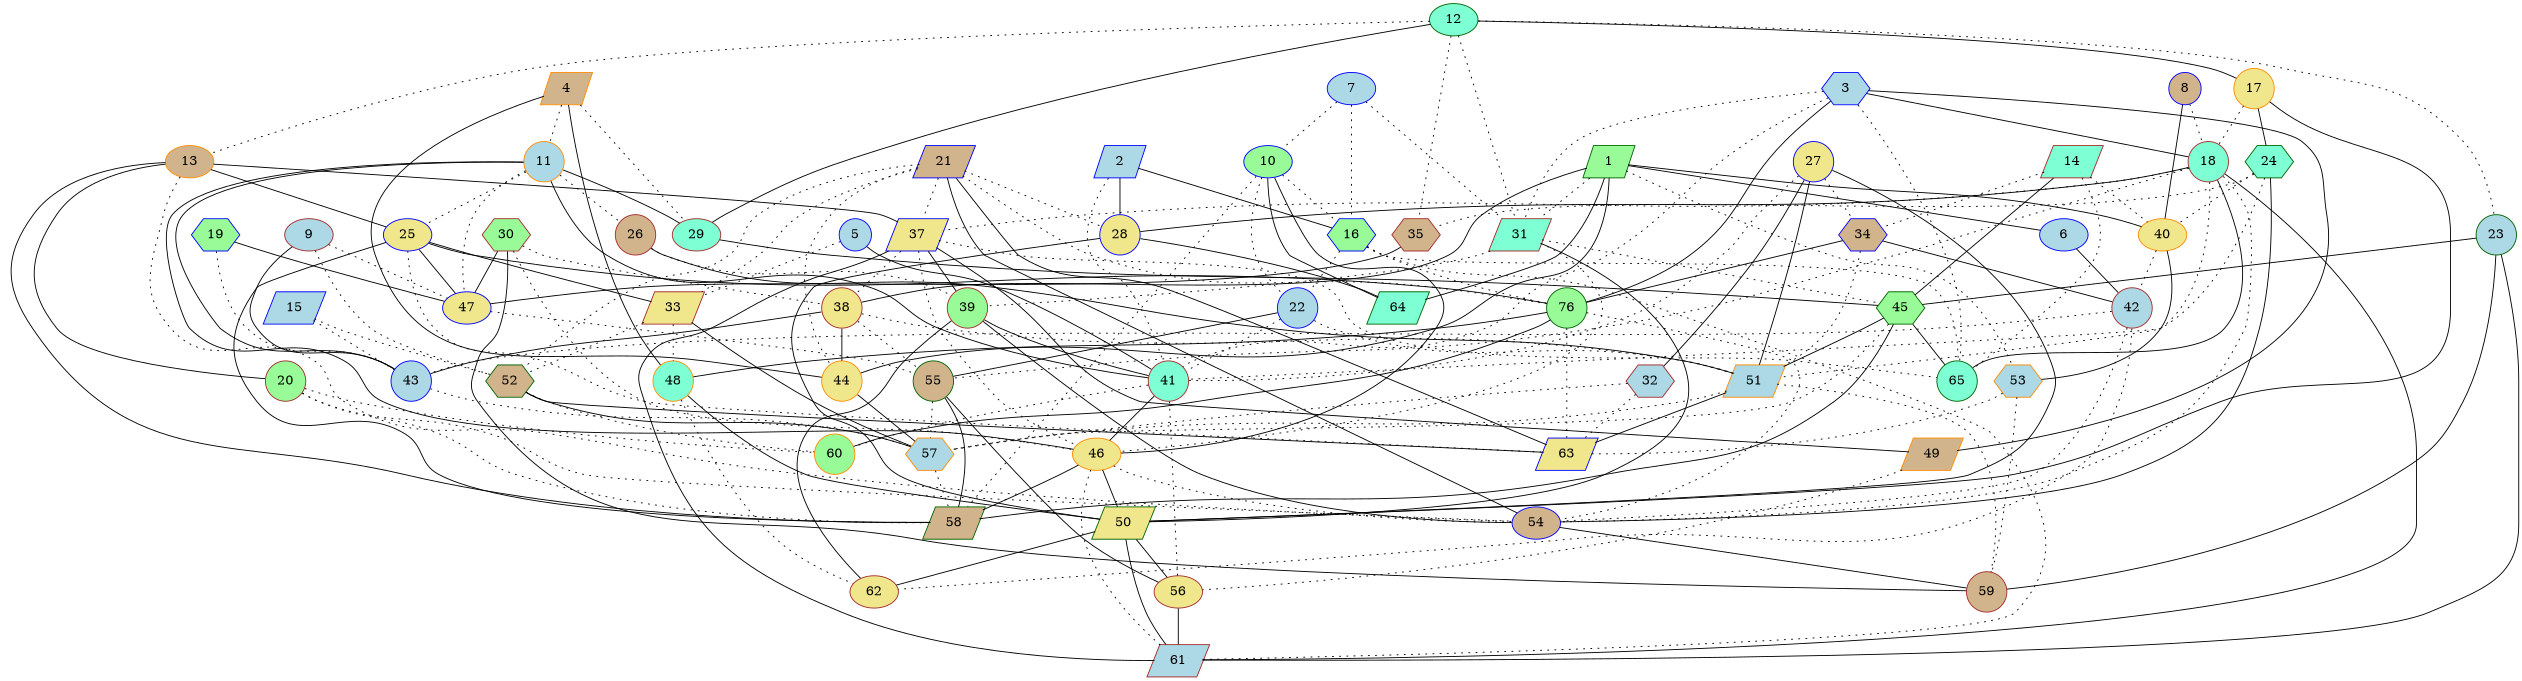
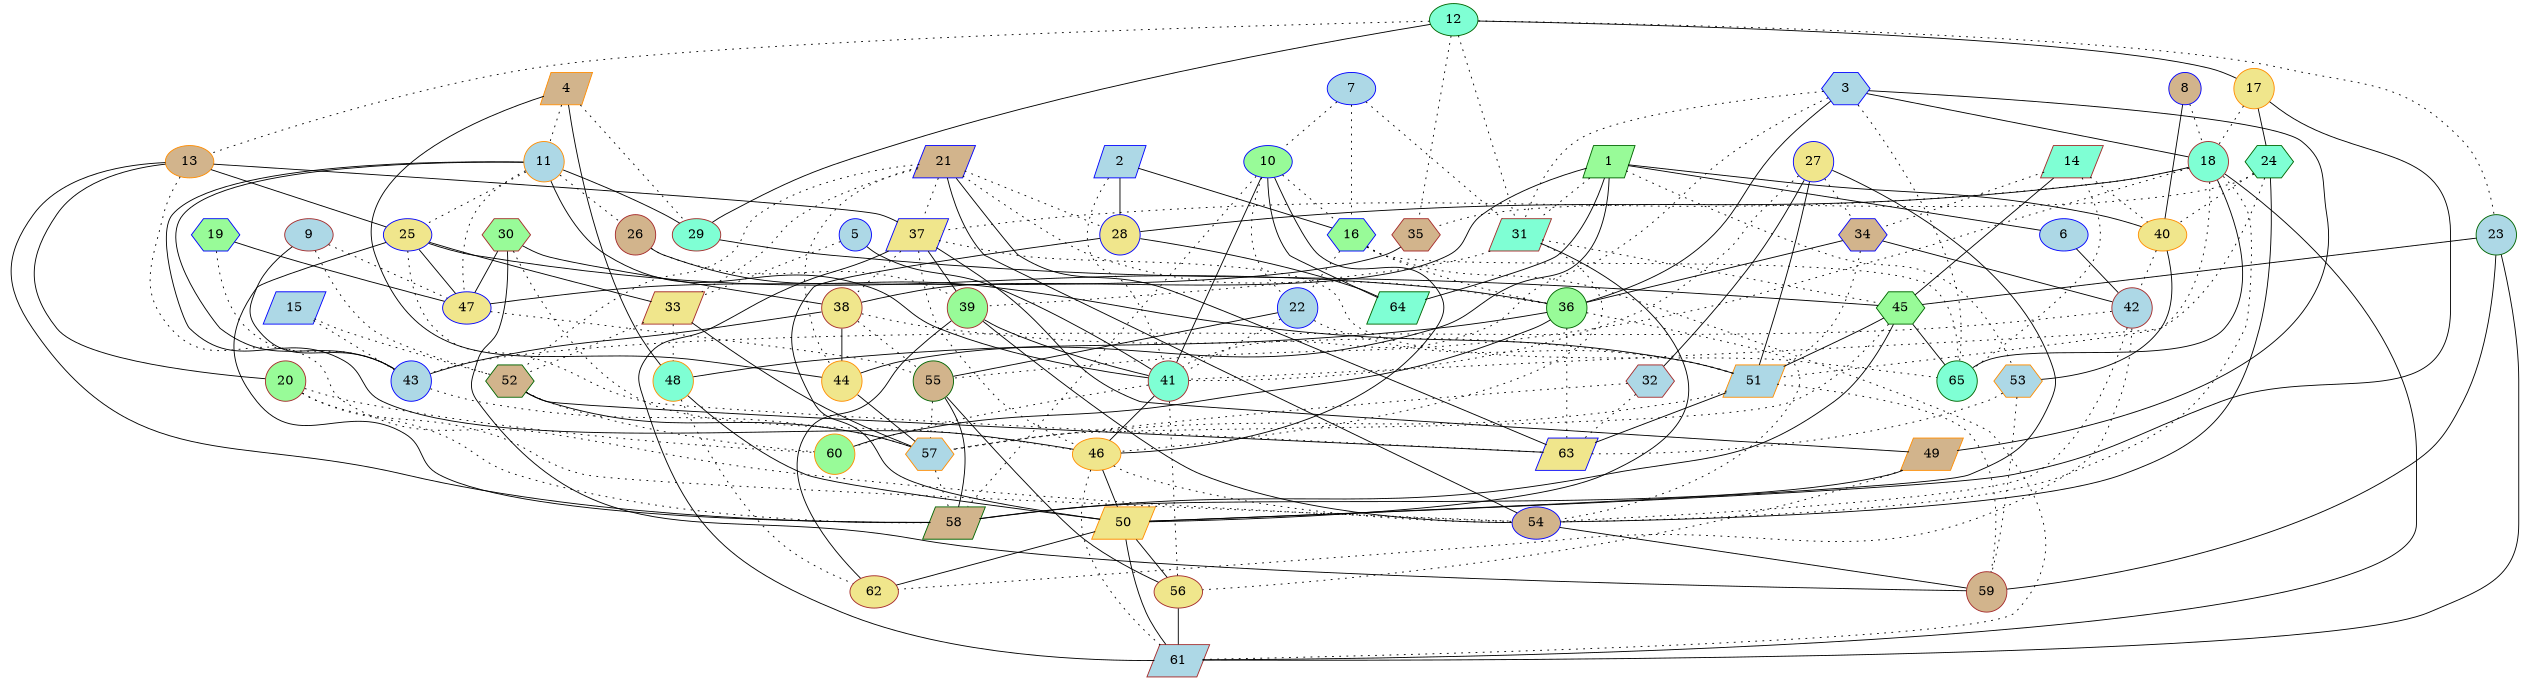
edge "10" -- "41": added
edge "30" -- "38": style dotted -> solid
node "76": label "76" -> "36"
edge "46" -- "58": now "49" -- "58"
node "50": color darkgreen -> darkorange
